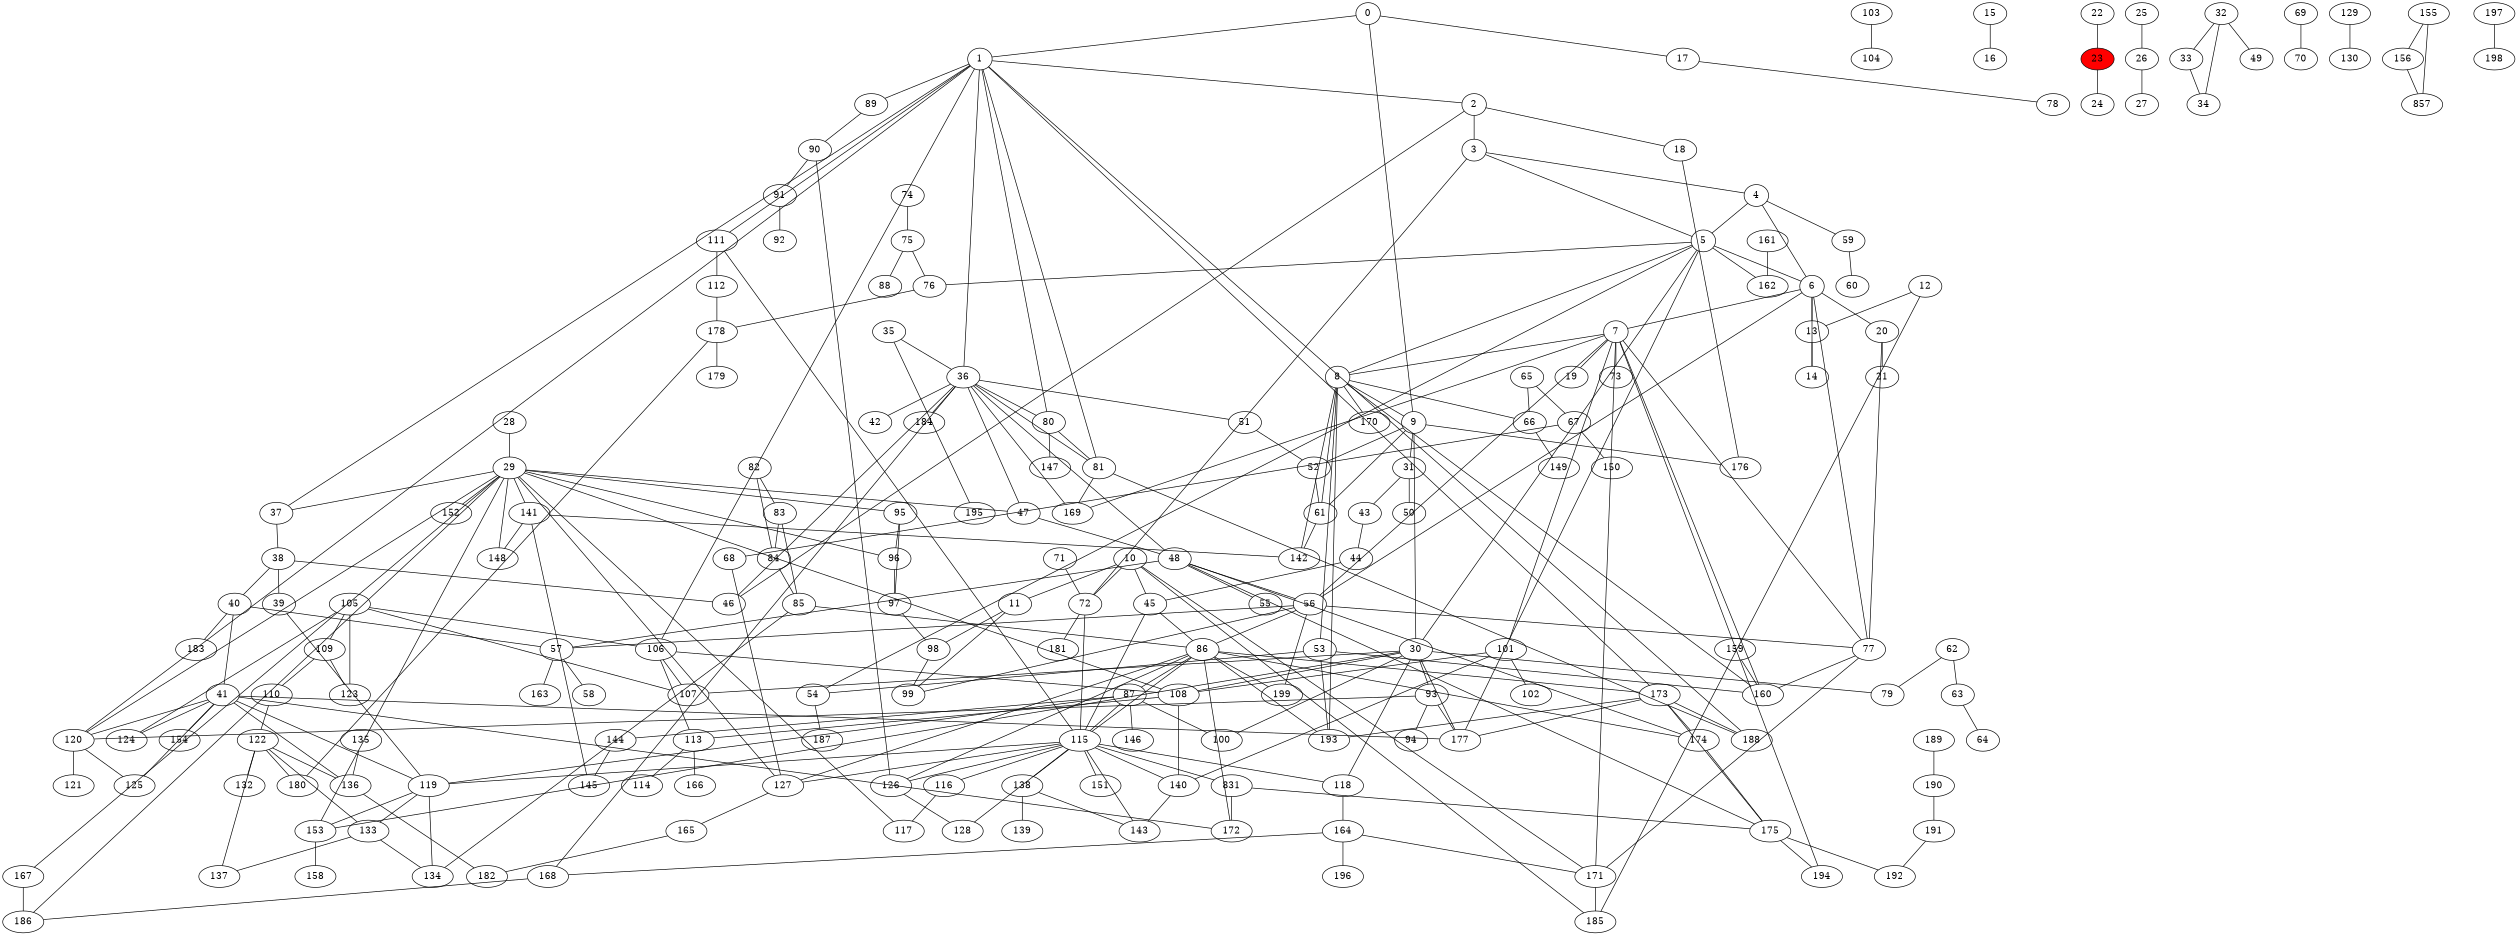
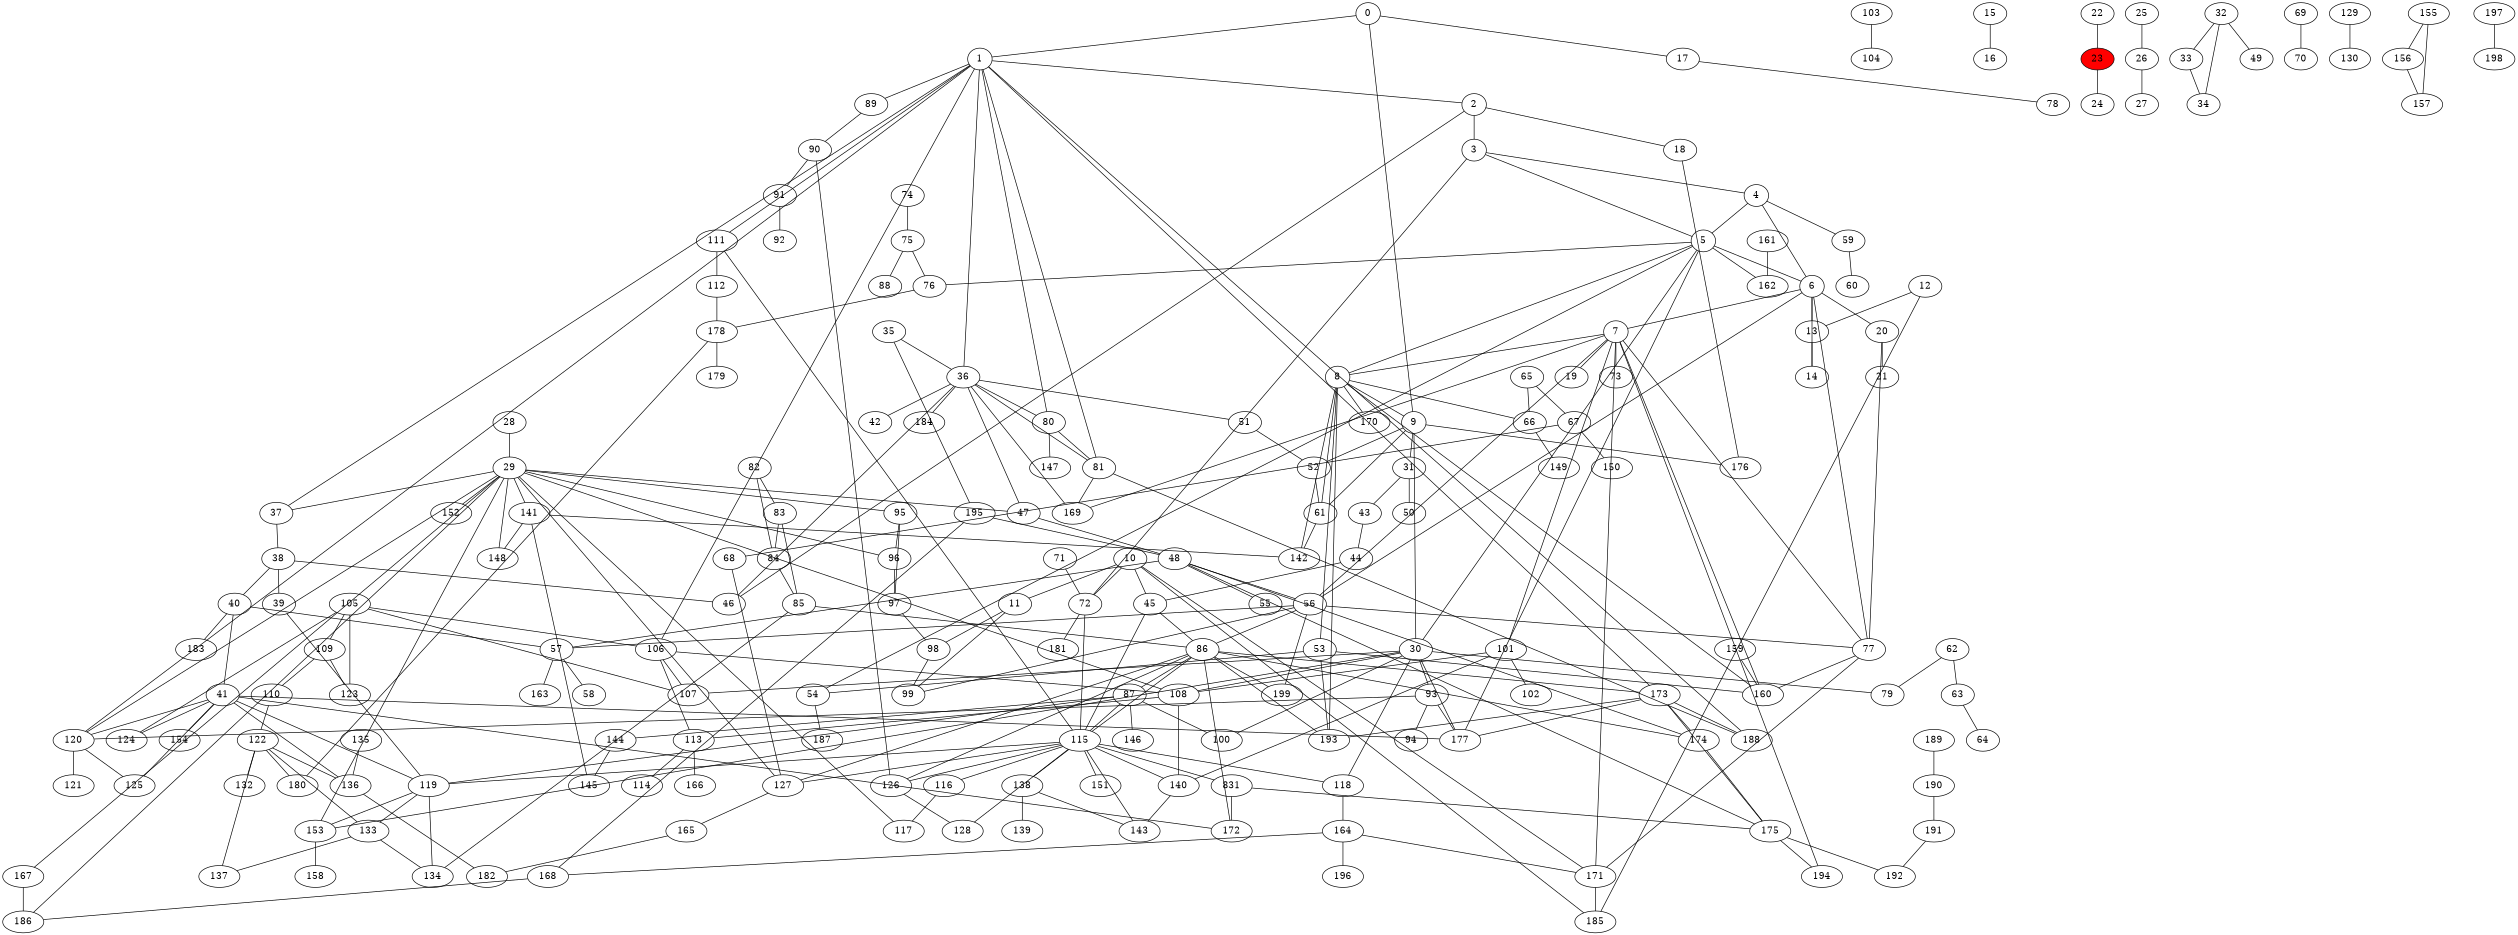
node "857": label "857" -> "157"
edge "36" -- "48": now "195" -- "48"
edge "36" -- "168": now "195" -- "168"
